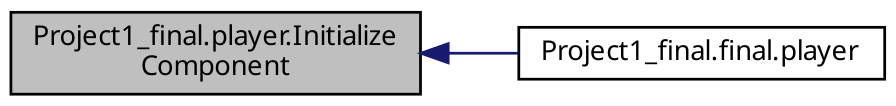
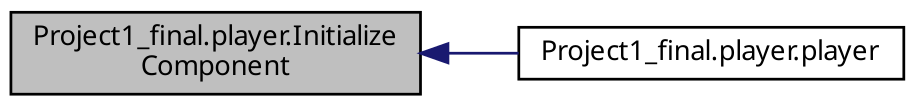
node "Project1_final.final.player": label "Project1_final.final.player" -> "Project1_final.player.player"
